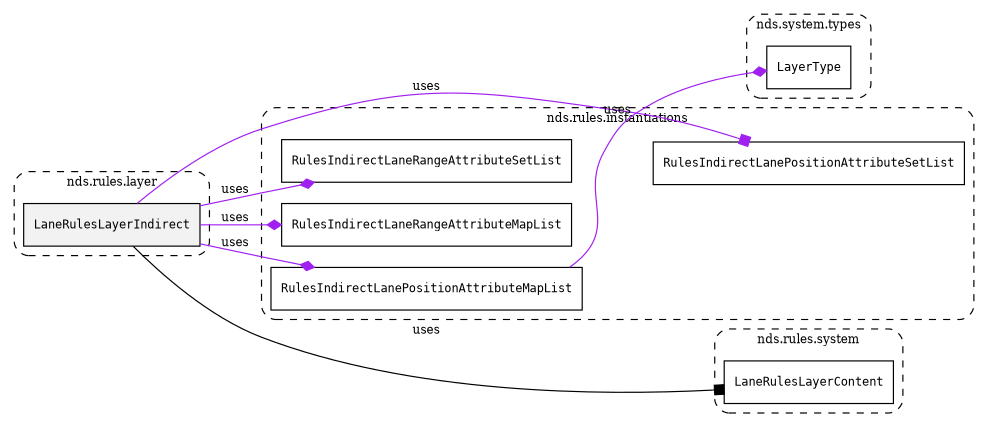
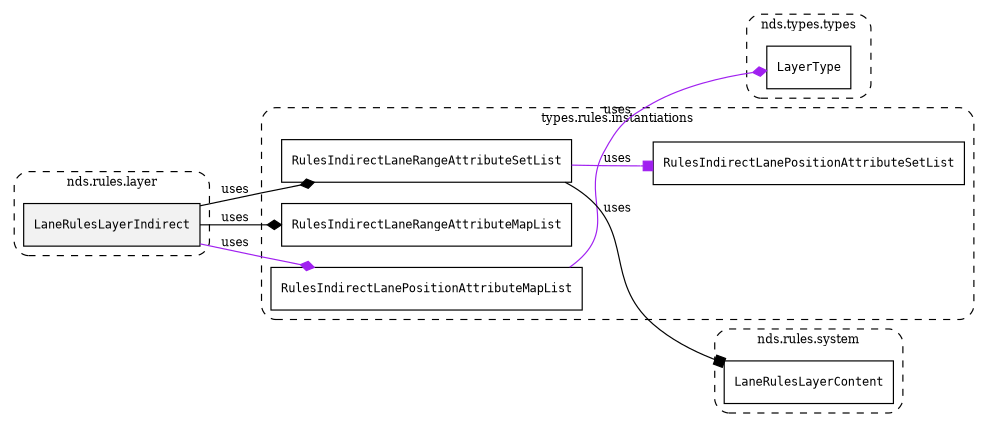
cluster "nds.system.types": label "nds.system.types" -> "nds.types.types"
edge "LaneRulesLayerIndirect" -> "RulesIndirectLanePositionAttributeSetList": now "RulesIndirectLaneRangeAttributeSetList" -> "RulesIndirectLanePositionAttributeSetList"
cluster "nds.rules.instantiations": label "nds.rules.instantiations" -> "types.rules.instantiations"
edge "LaneRulesLayerIndirect" -> "RulesIndirectLaneRangeAttributeSetList": color purple -> black
edge "LaneRulesLayerIndirect" -> "RulesIndirectLaneRangeAttributeMapList": color purple -> black
edge "LaneRulesLayerIndirect" -> "LaneRulesLayerContent": now "RulesIndirectLaneRangeAttributeSetList" -> "LaneRulesLayerContent"
